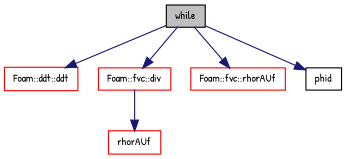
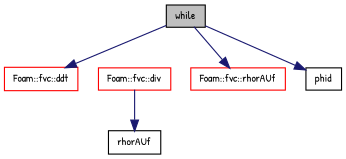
edge "while" -> "Foam::fvc::div": removed
node "Foam::ddt::ddt": label "Foam::ddt::ddt" -> "Foam::fvc::ddt"
node "rhorAUf": color red -> black
